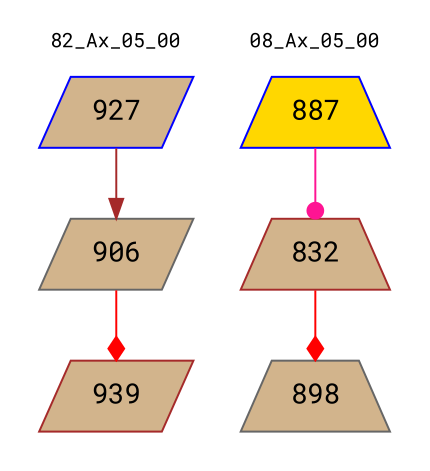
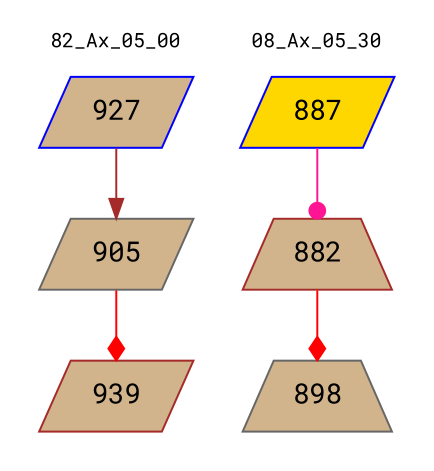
cluster "08_Ax_05_00": label "08_Ax_05_00" -> "08_Ax_05_30"
node "887": shape trapezium -> parallelogram
node "906": label "906" -> "905"
node "832": label "832" -> "882"
